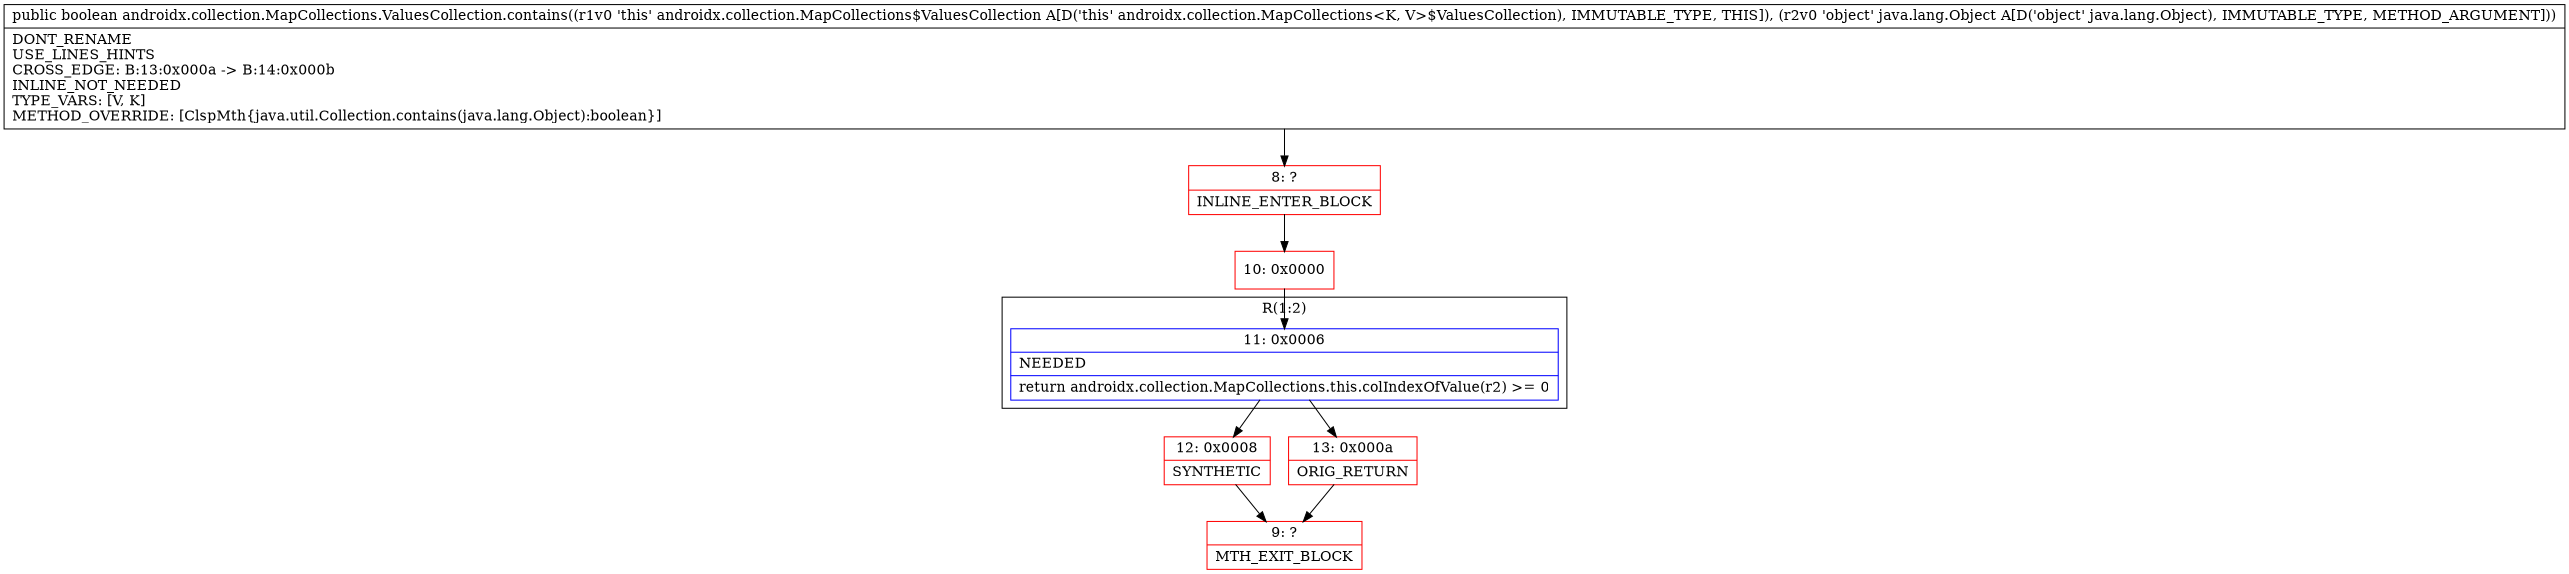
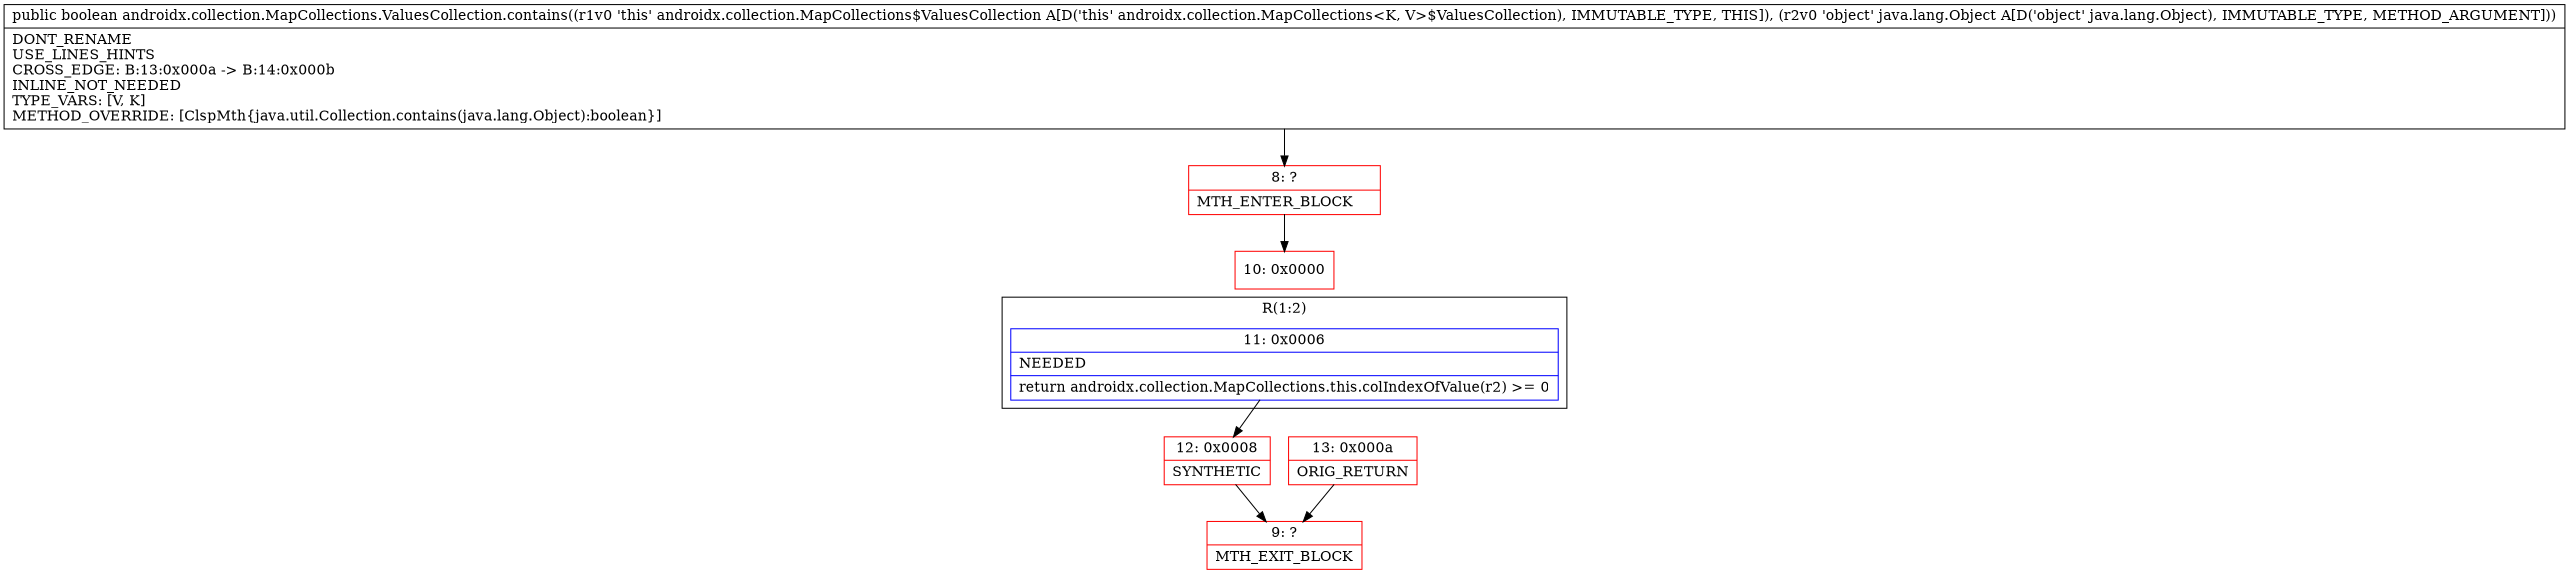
node "8: ?": text "INLINE_ENTER_BLOCK" -> "MTH_ENTER_BLOCK"
edge "10: 0x0000" -> "11: 0x0006": removed
edge "11: 0x0006" -> "13: 0x000a": removed
